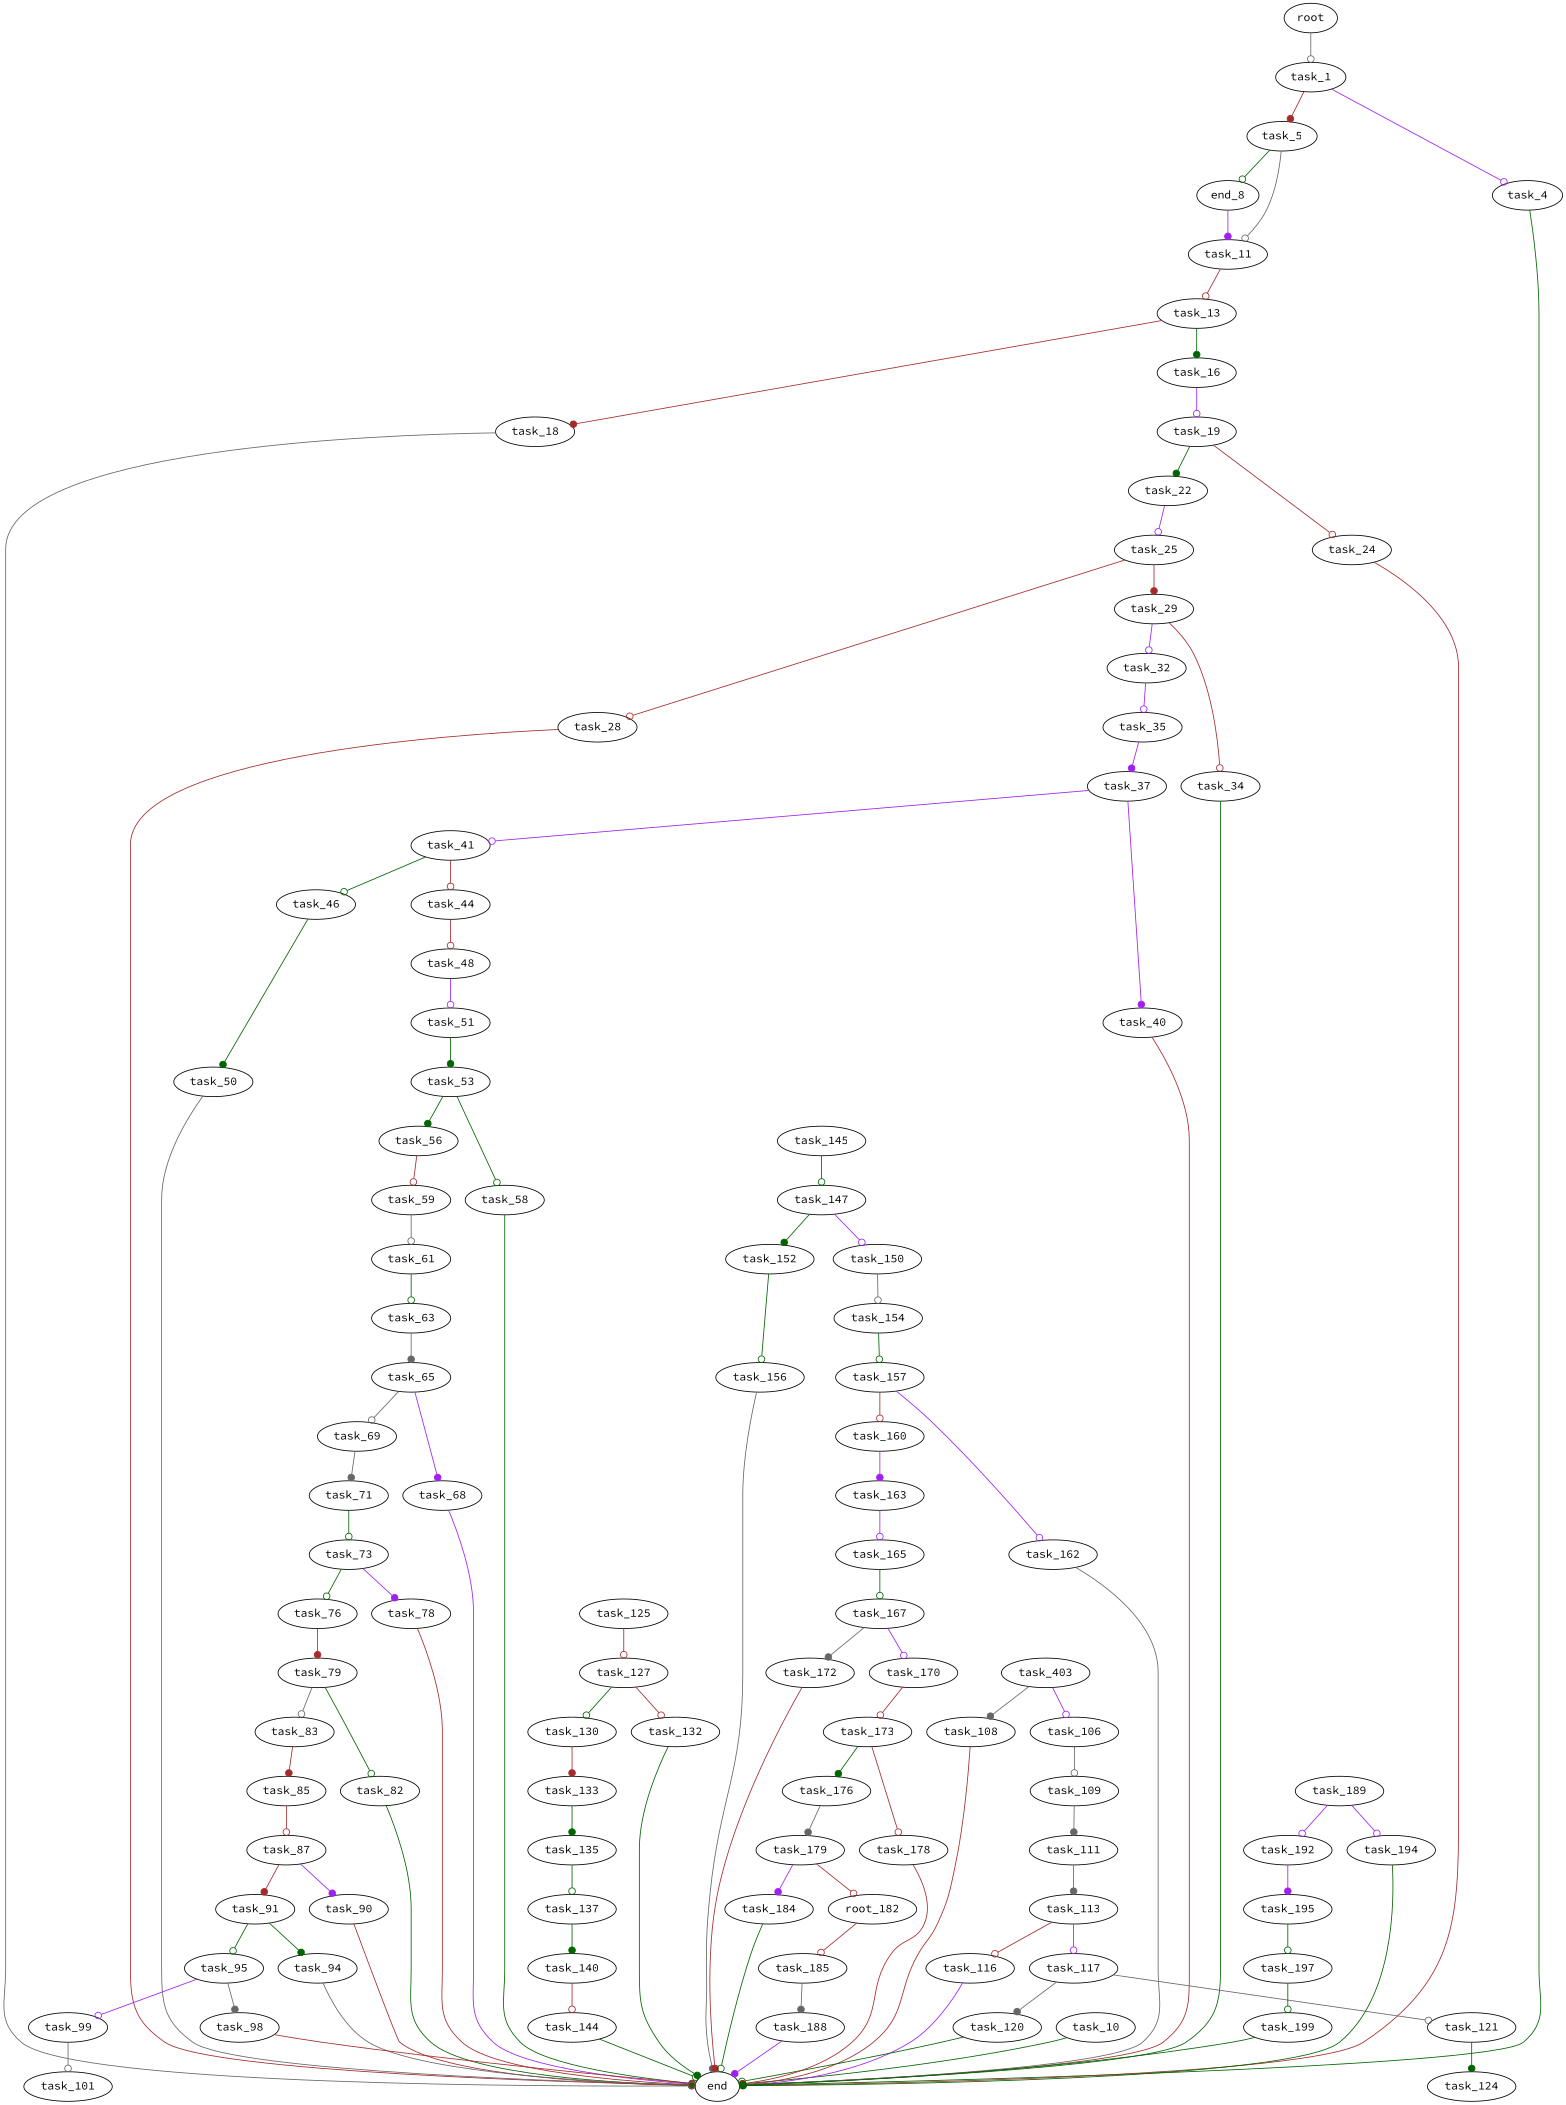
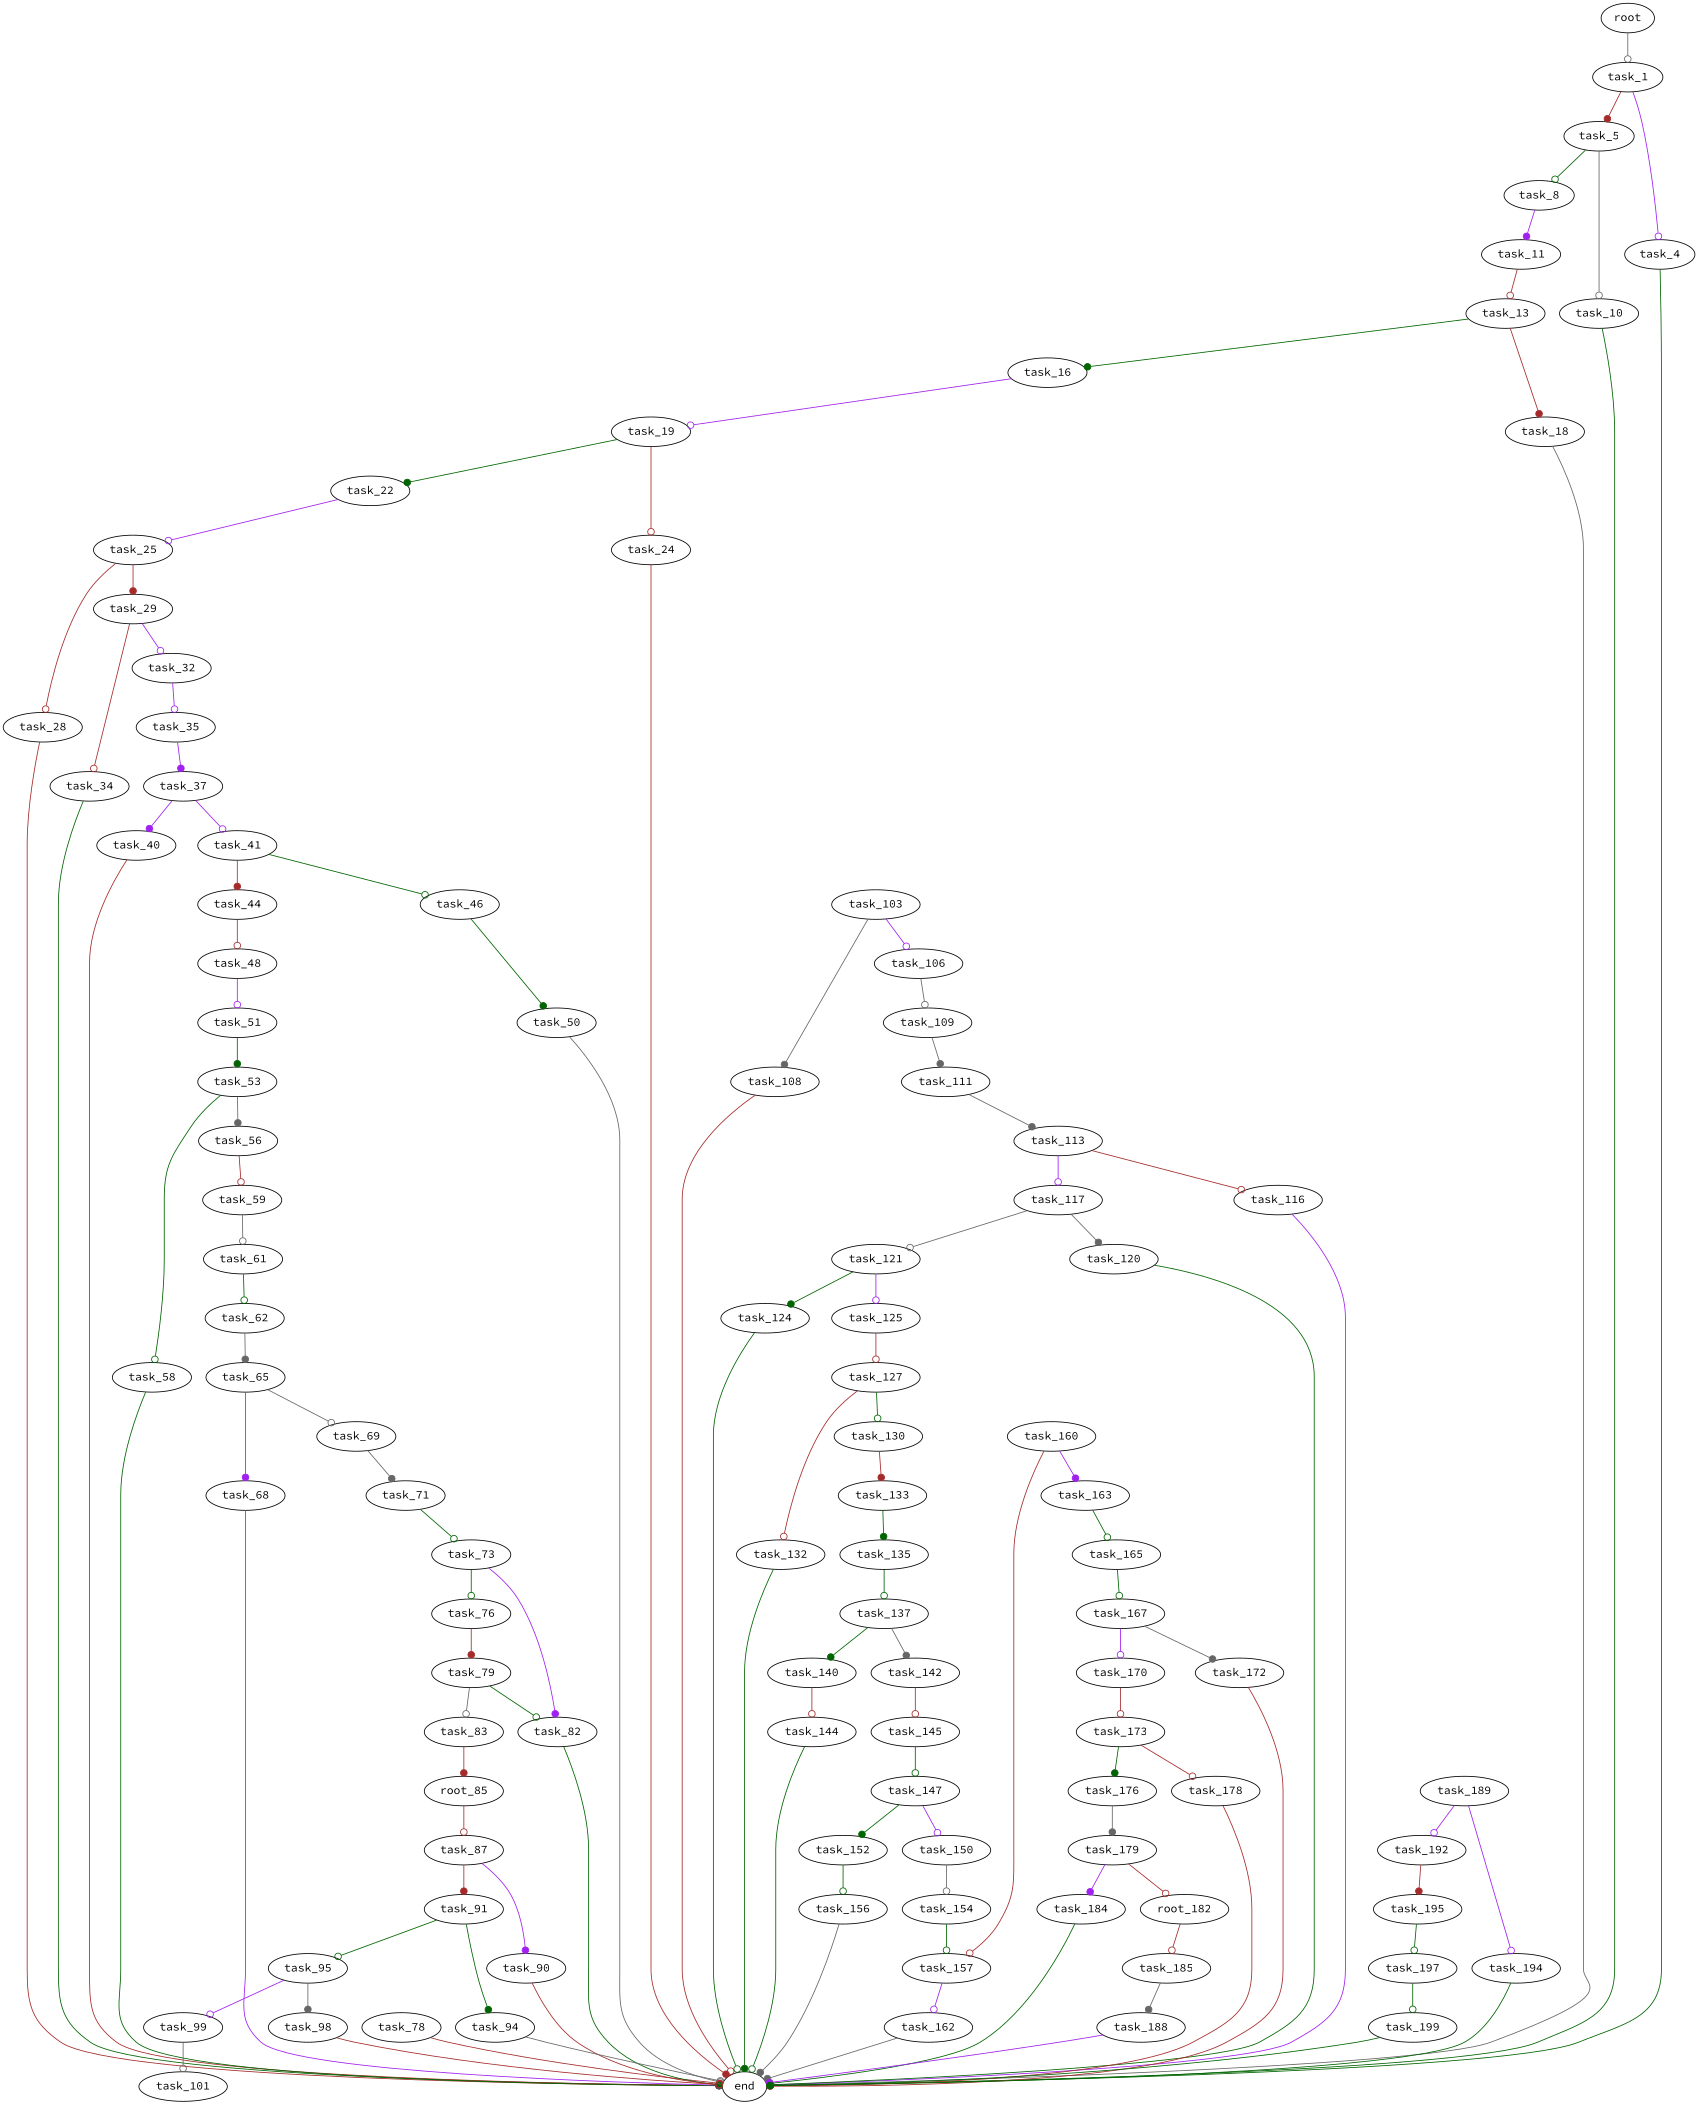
node "end_8": label "end_8" -> "task_8"
edge "task_5" -> "task_11": now "task_5" -> "task_10"
edge "task_41" -> "task_44": arrowhead odot -> dot
edge "task_53" -> "task_56": color darkgreen -> gray40
edge "task_121" -> "task_125": added
node "task_63": label "task_63" -> "task_62"
edge "task_157" -> "task_160": reversed
edge "task_163" -> "task_165": color purple -> darkgreen
edge "task_73" -> "task_78": now "task_73" -> "task_82"
node "task_142": added
node "task_403": label "task_403" -> "task_103"
edge "task_124" -> "end": added
node "task_85": label "task_85" -> "root_85"
edge "task_192" -> "task_195": color purple -> brown
